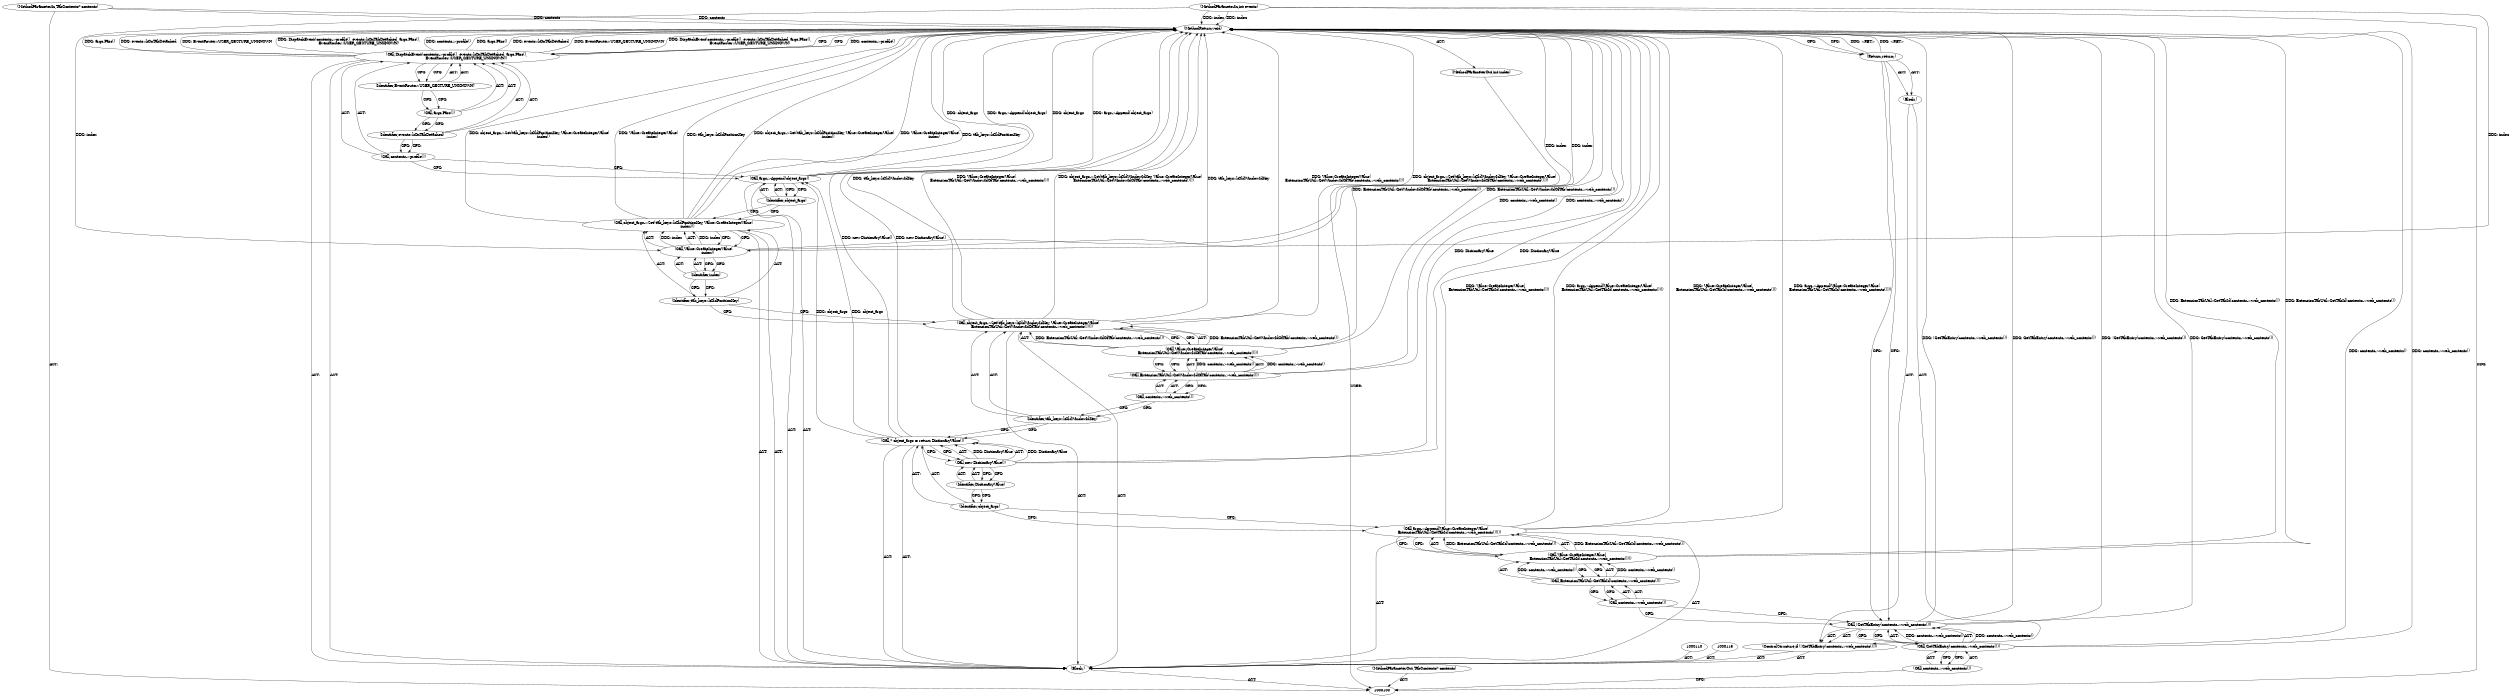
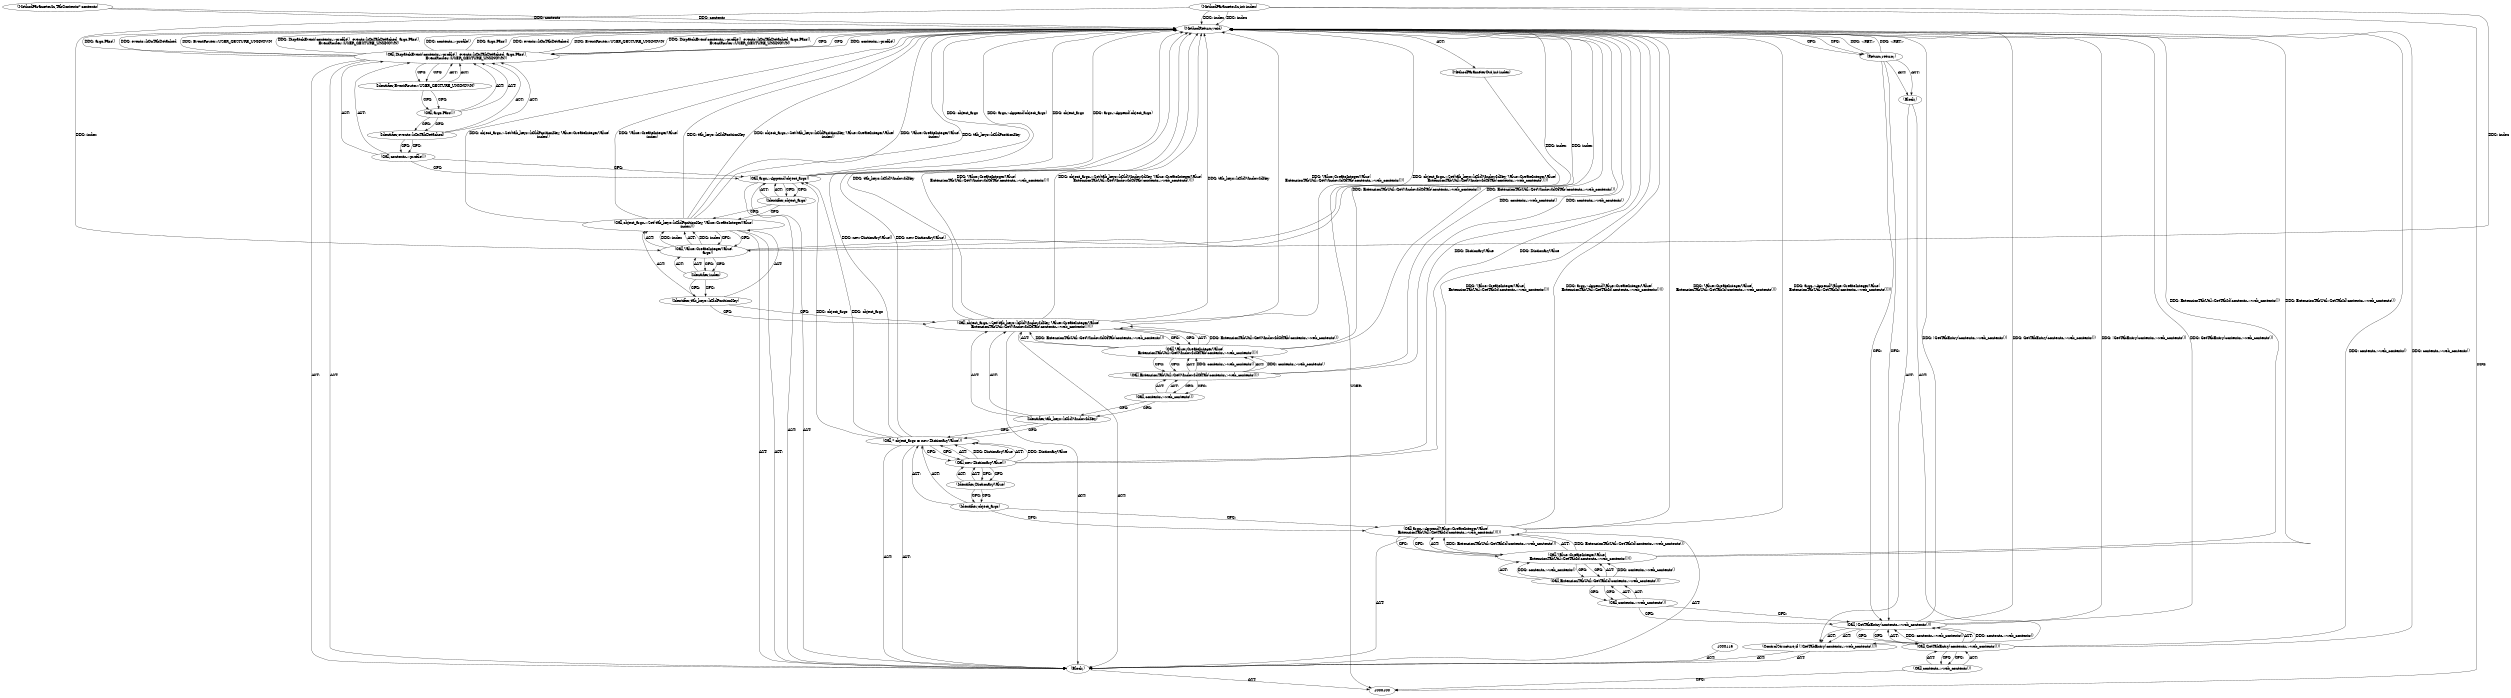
node "(MethodParameterIn,int events)": label "(MethodParameterIn,int events)" -> "(MethodParameterIn,int index)"
node "(Call,Value::CreateIntegerValue( index))": label "(Call,Value::CreateIntegerValue( index))" -> "(Call,Value::CreateIntegerValue( args))"
node "(Call,* object_args = return DictionaryValue())": label "(Call,* object_args = return DictionaryValue())" -> "(Call,* object_args = new DictionaryValue())"
node "1000110": removed
node "(MethodParameterOut,TabContents* contents)": removed
edge "(MethodParameterIn,TabContents* contents)" -> "1000100": removed, label "AST:"
